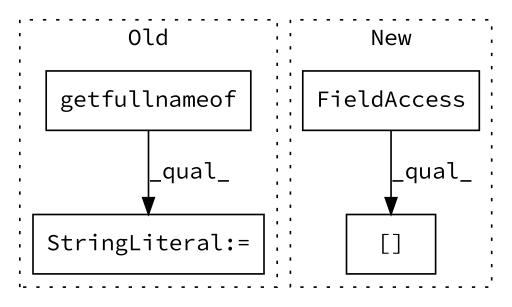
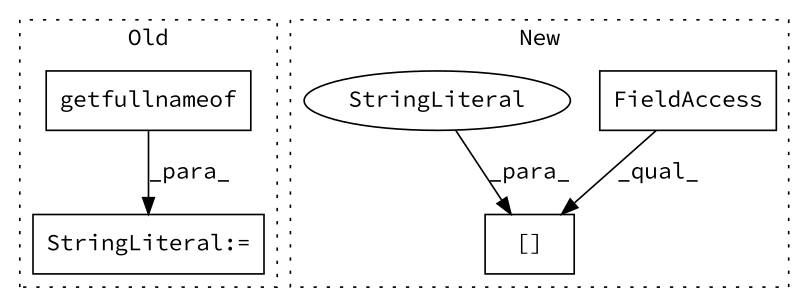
node "StringLiteral": added
edge "getfullnameof" -> "StringLiteral:=": label "_qual_" -> "_para_"
